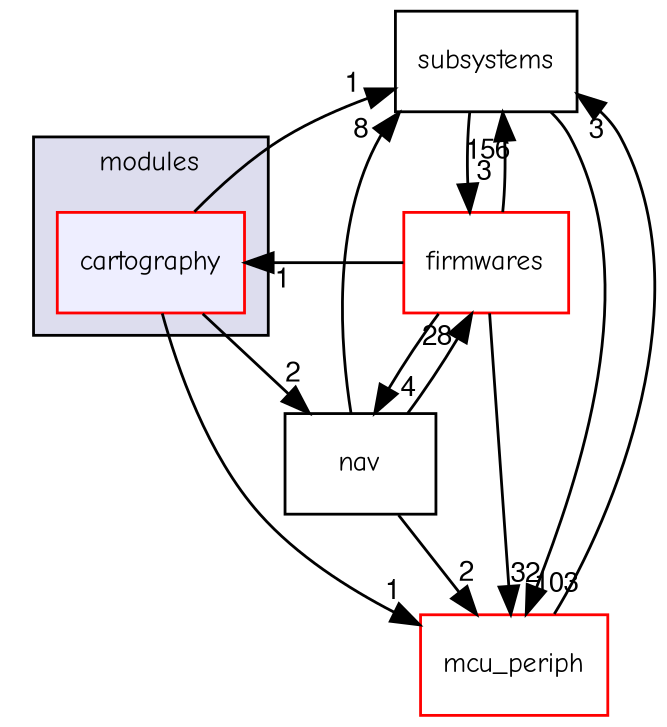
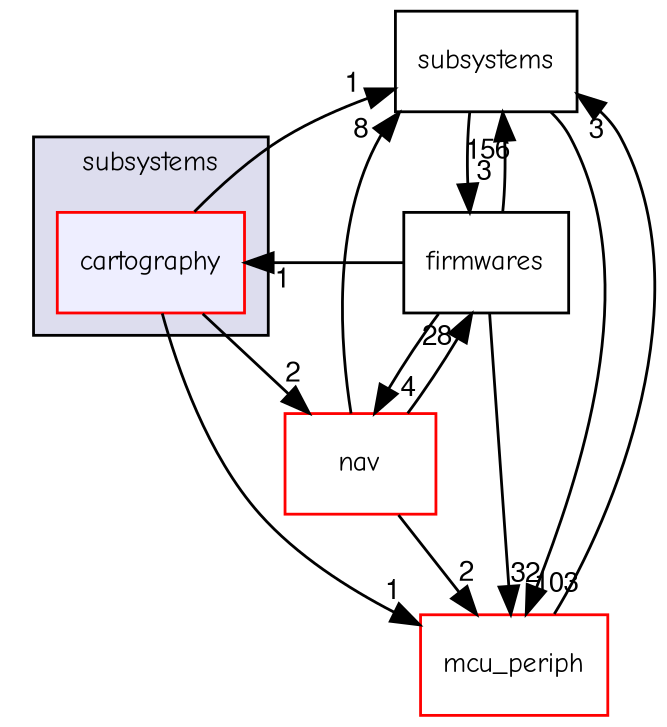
cluster "modules": label "modules" -> "subsystems"
node "firmwares": color red -> black
node "nav": color black -> red
